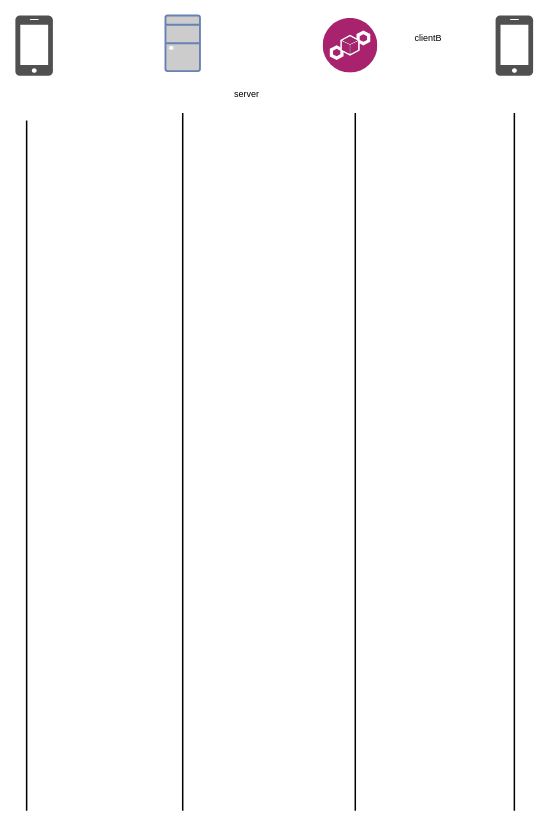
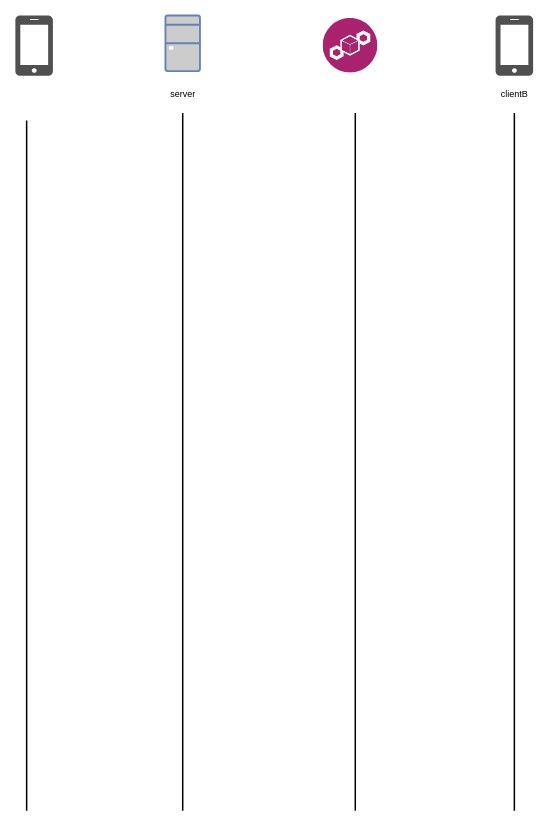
node "clientB": moved (428, 38) -> (514, 94)
node "server": moved (246, 94) -> (183, 94)
